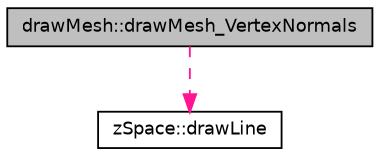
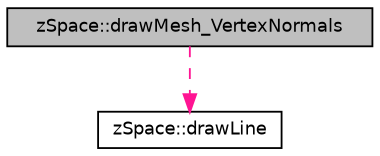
node "drawMesh::drawMesh_VertexNormals": label "drawMesh::drawMesh_VertexNormals" -> "zSpace::drawMesh_VertexNormals"
